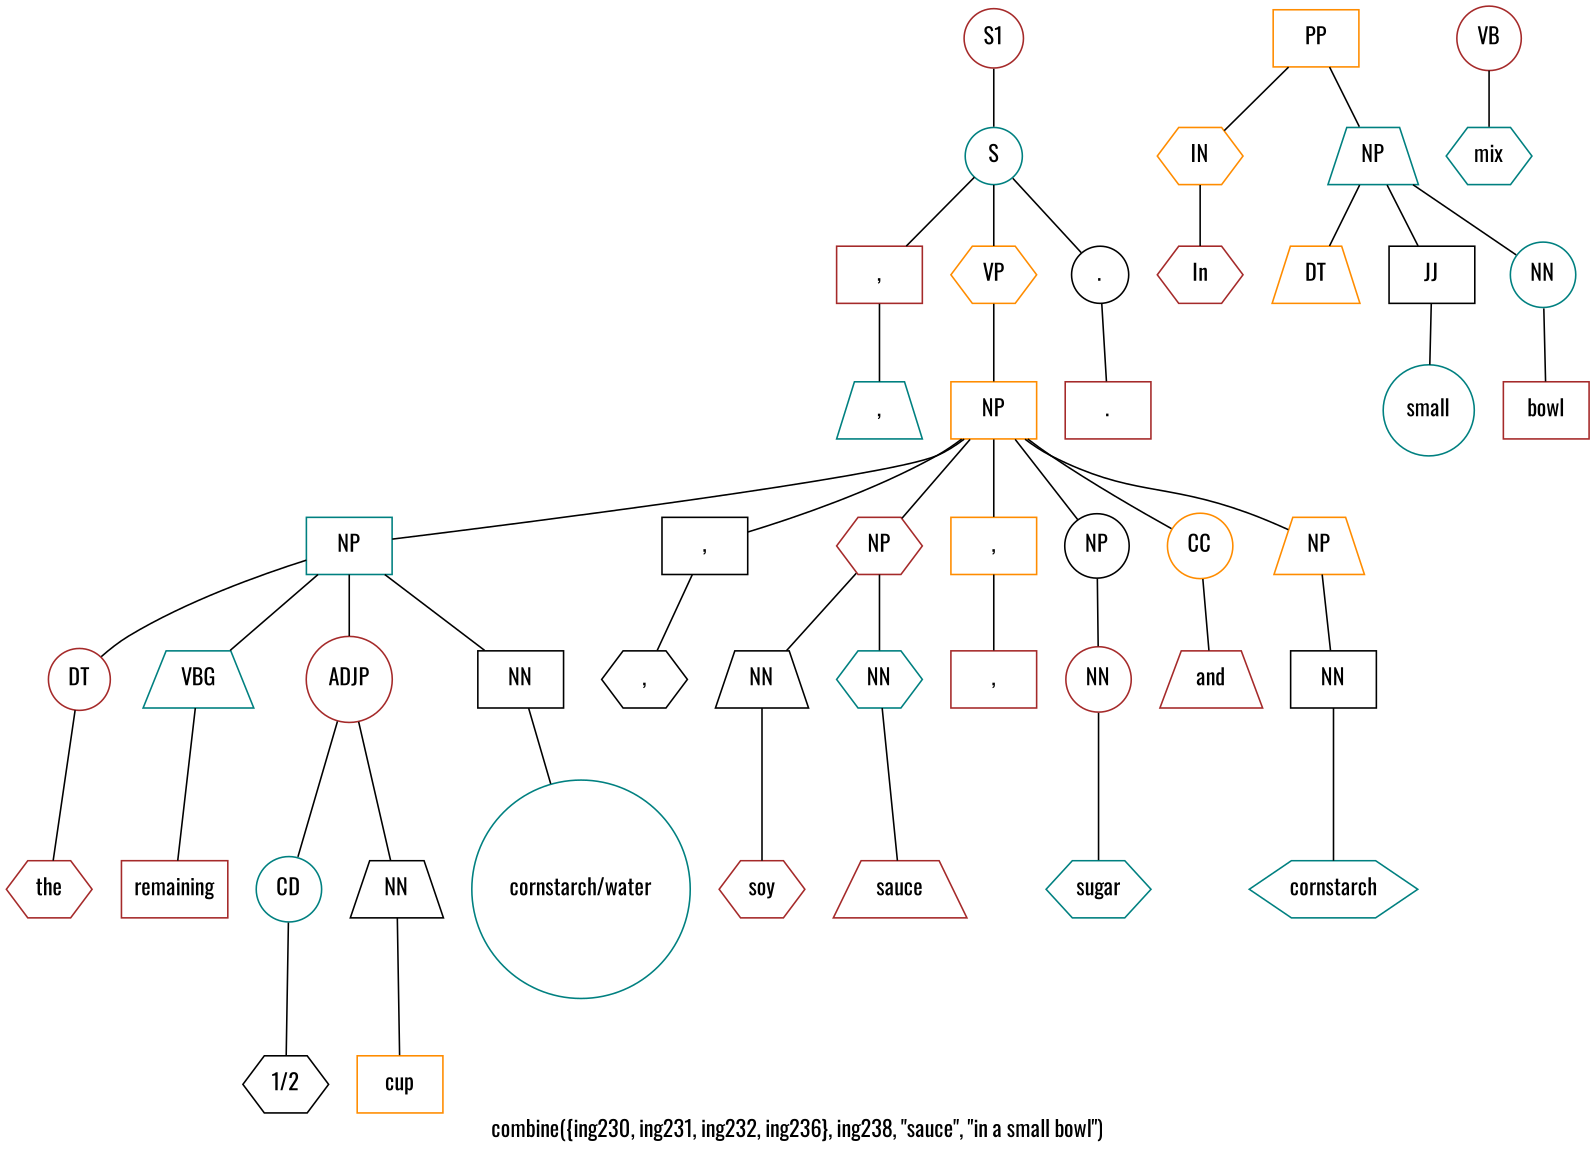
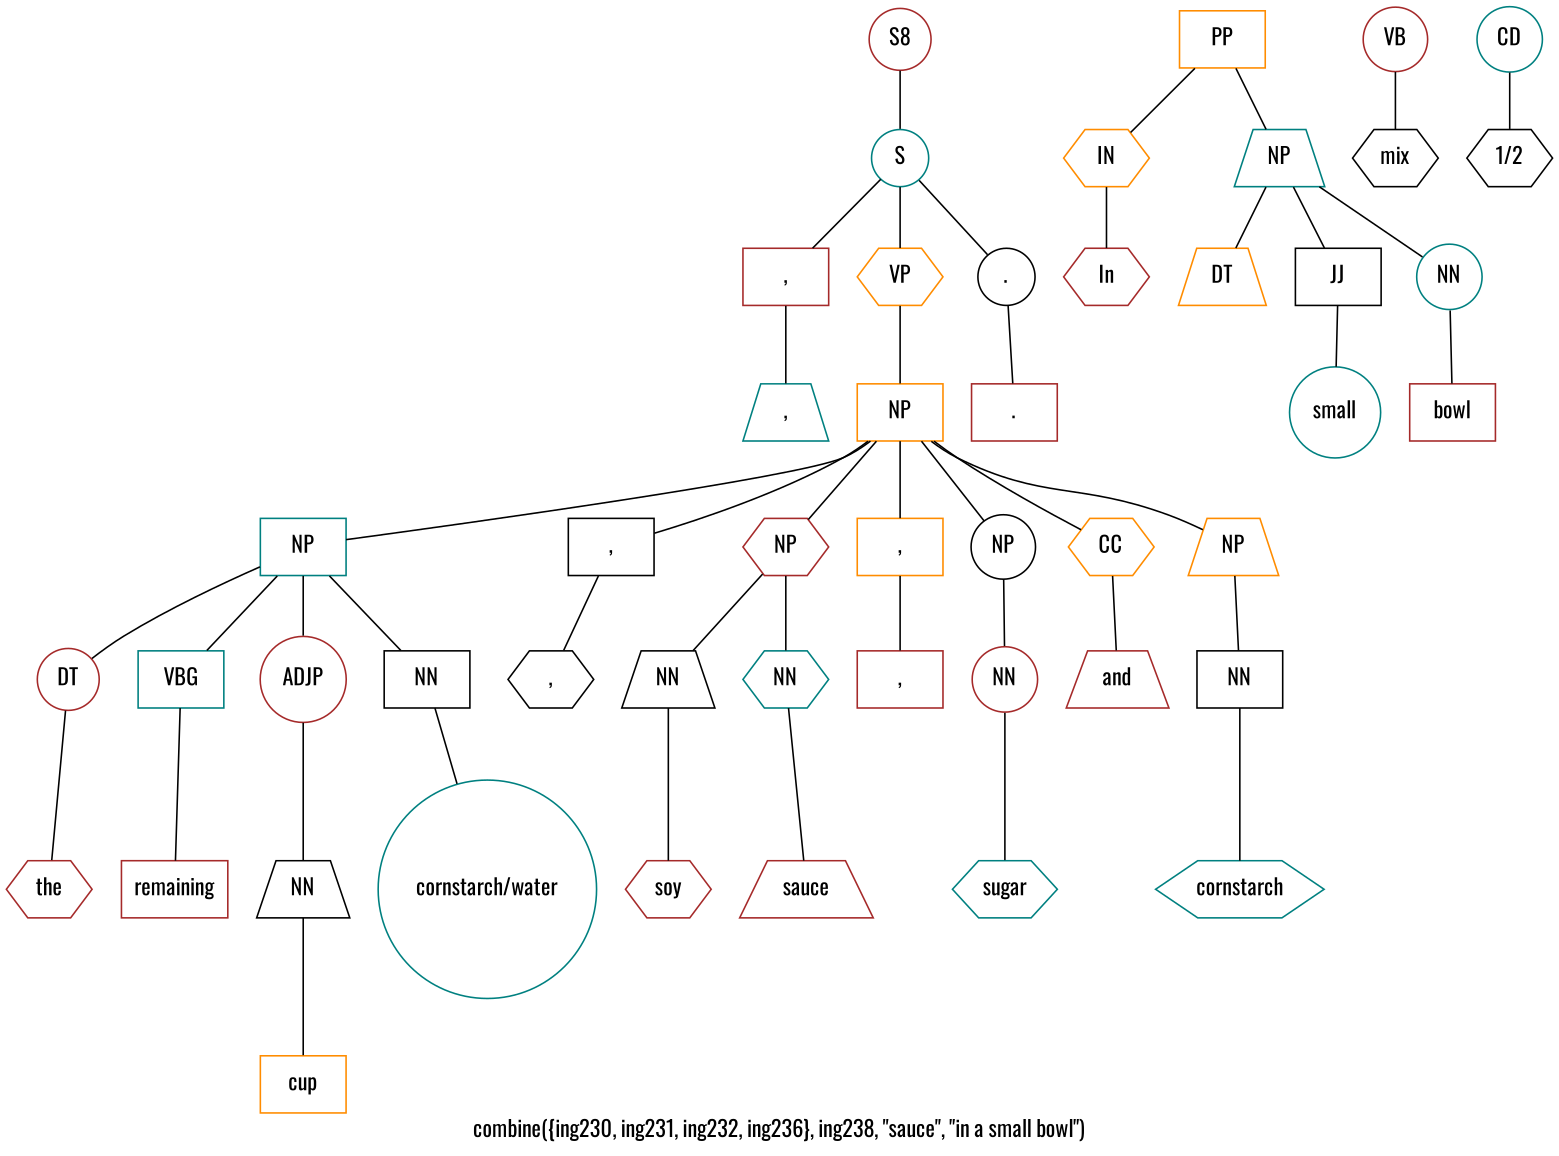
node "S1": label "S1" -> "S8"
node "mix": color teal -> black
node "CC": shape circle -> hexagon
node "VBG": shape trapezium -> box
edge "ADJP" -- "CD": removed
